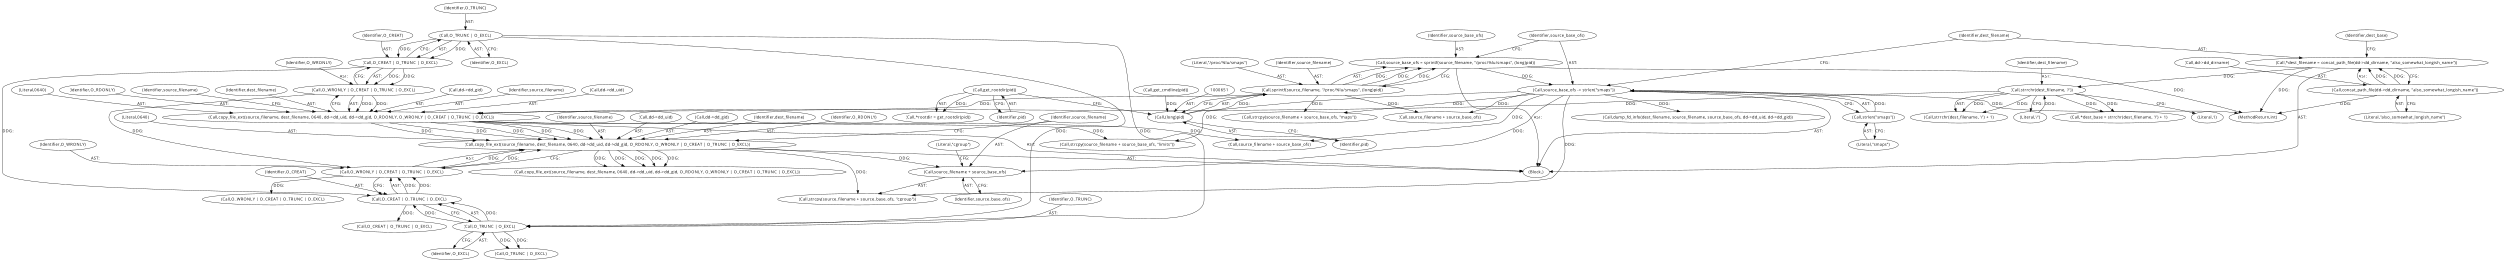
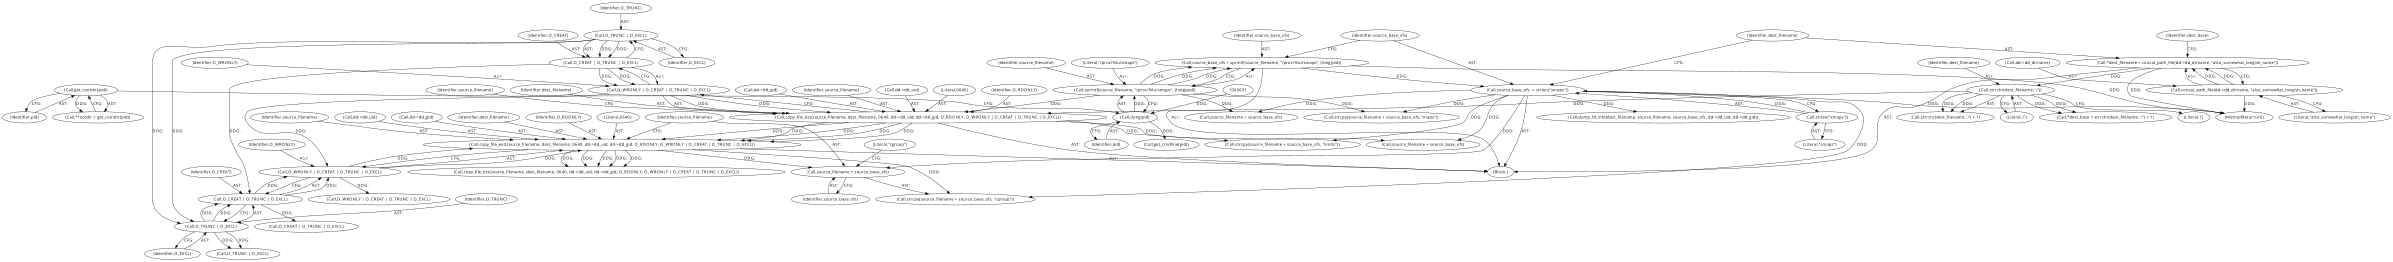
edge "(Call,get_cmdline(pid))" -> "(Call,(long)pid)": reversed
edge "1000651" -> "(Call,(long)pid)": label "AST: " -> "DDG: "
edge "(Literal,'/')" -> "(Call,strrchr(dest_filename, '/'))": label "DDG: " -> "AST: "
edge "(Call,*rootdir = get_rootdir(pid))" -> "(Call,get_rootdir(pid))": added, label "CFG:"
